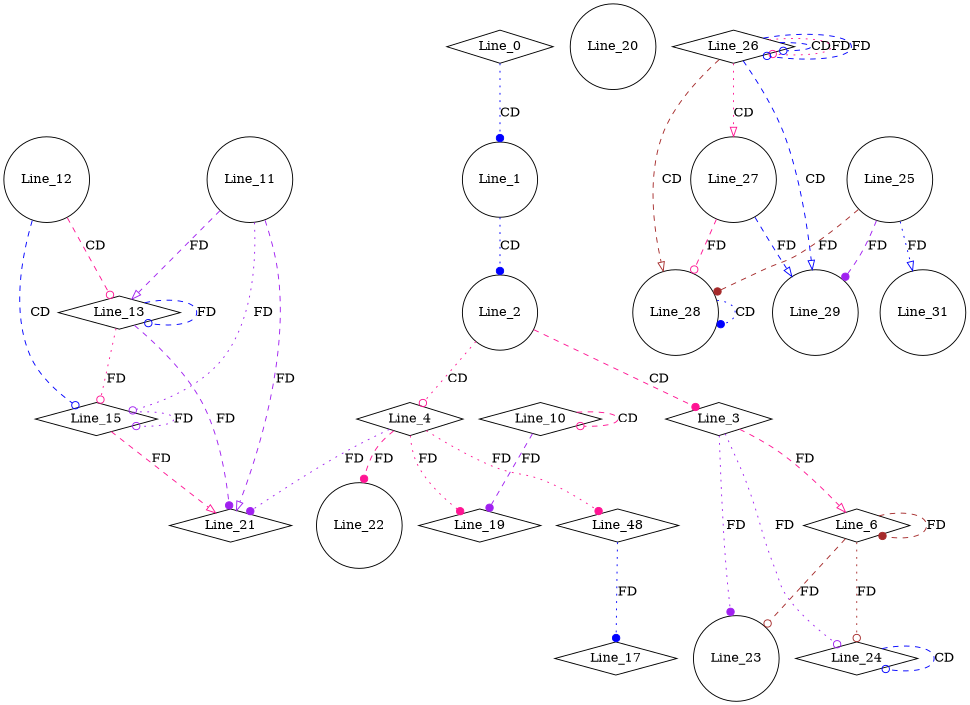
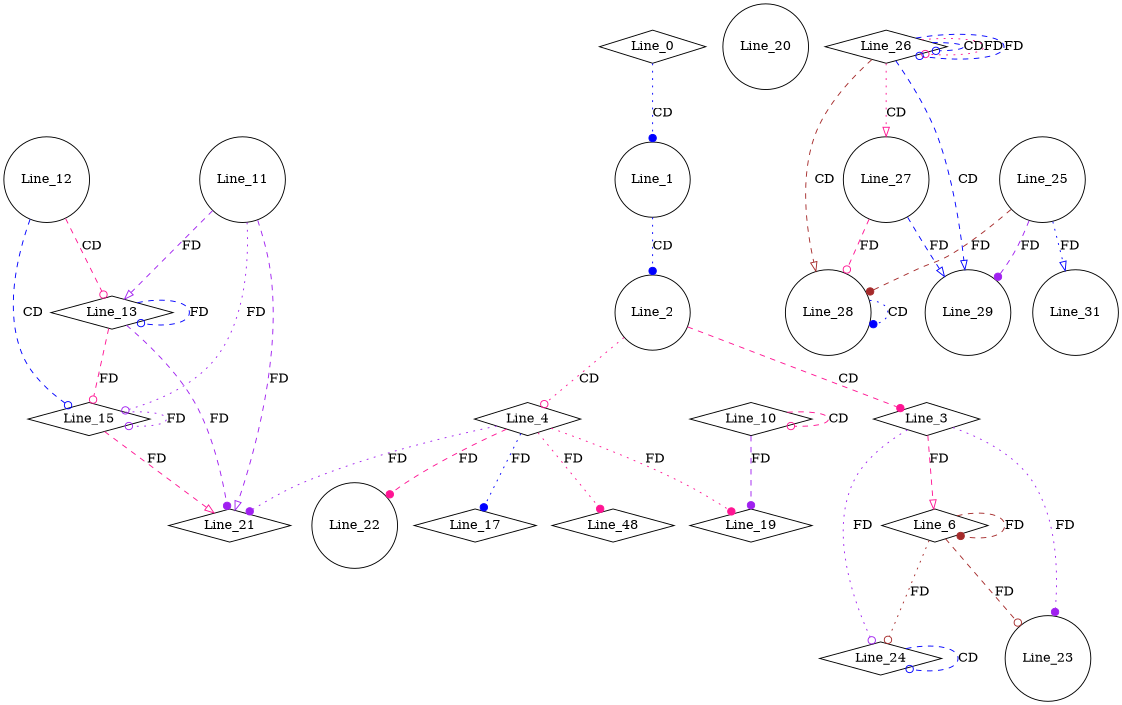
edge "Line_13" -> "Line_15": style dotted -> dashed
edge "Line_48" -> "Line_17": now "Line_4" -> "Line_17"
